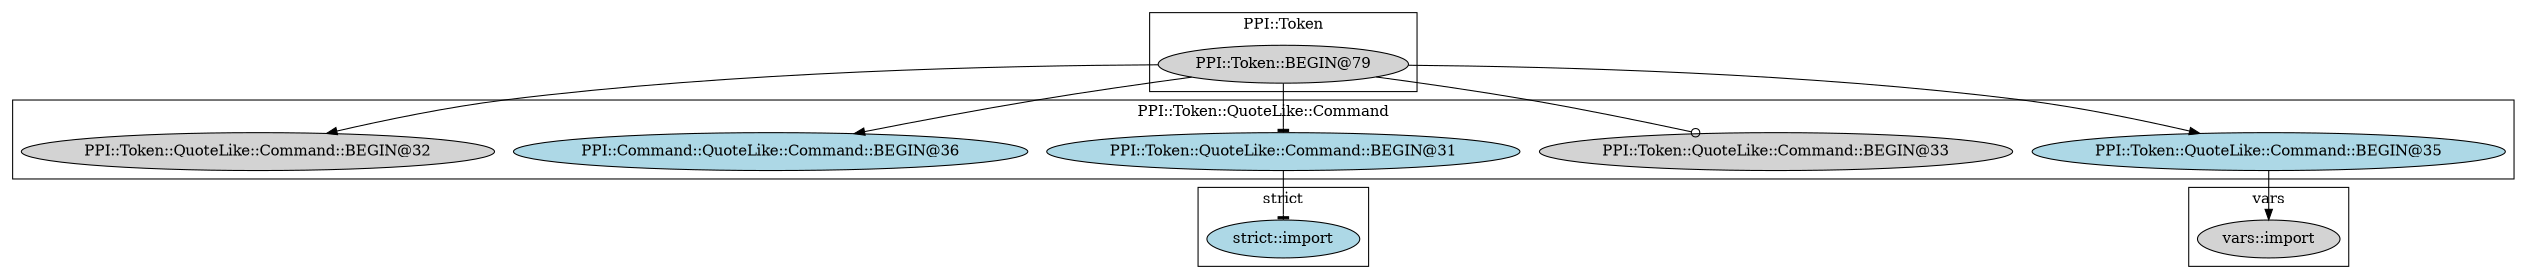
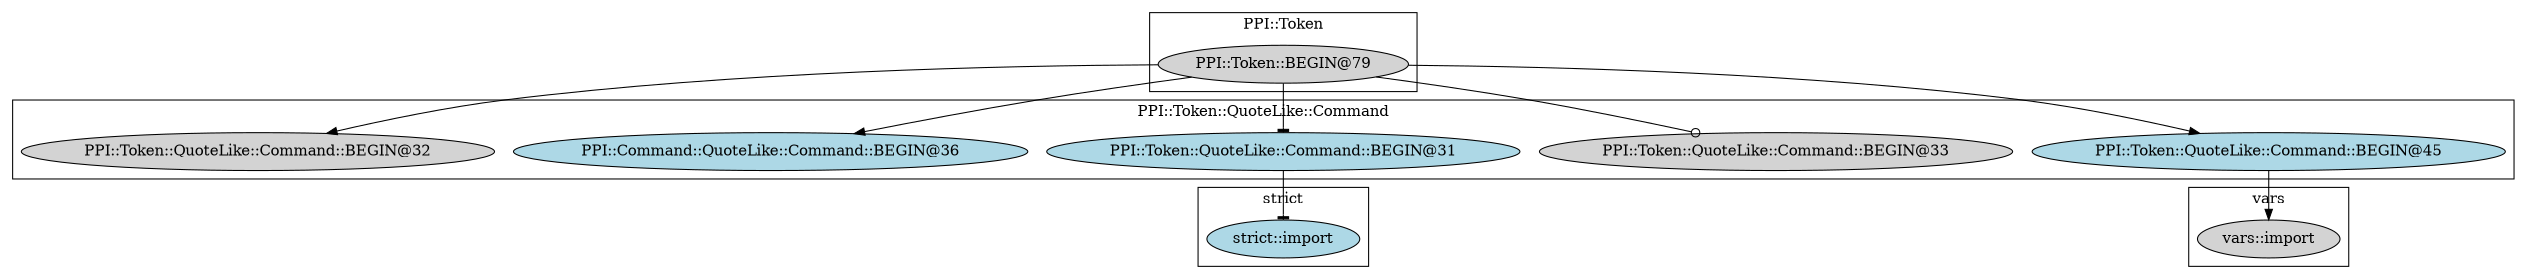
node "PPI::Token::QuoteLike::Command::BEGIN@35": label "PPI::Token::QuoteLike::Command::BEGIN@35" -> "PPI::Token::QuoteLike::Command::BEGIN@45"
